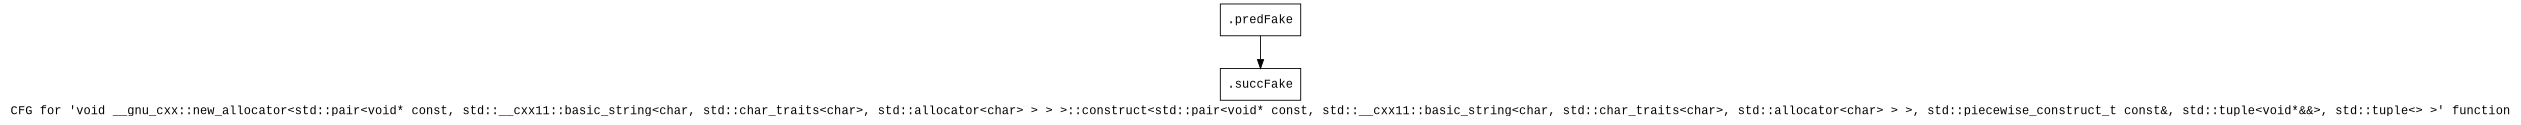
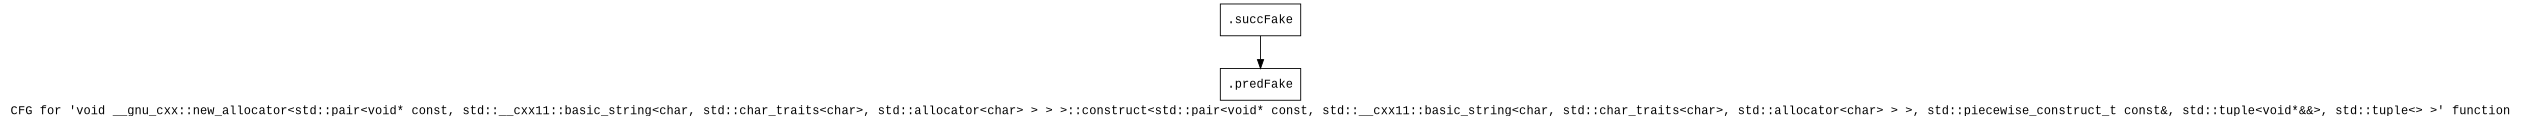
edge ".predFake" -> ".succFake": reversed
